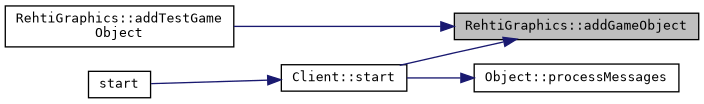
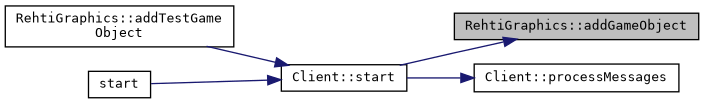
edge "RehtiGraphics::addTestGame Object" -> "RehtiGraphics::addGameObject": now "RehtiGraphics::addTestGame Object" -> "Client::start"
node "Object::processMessages": label "Object::processMessages" -> "Client::processMessages"
